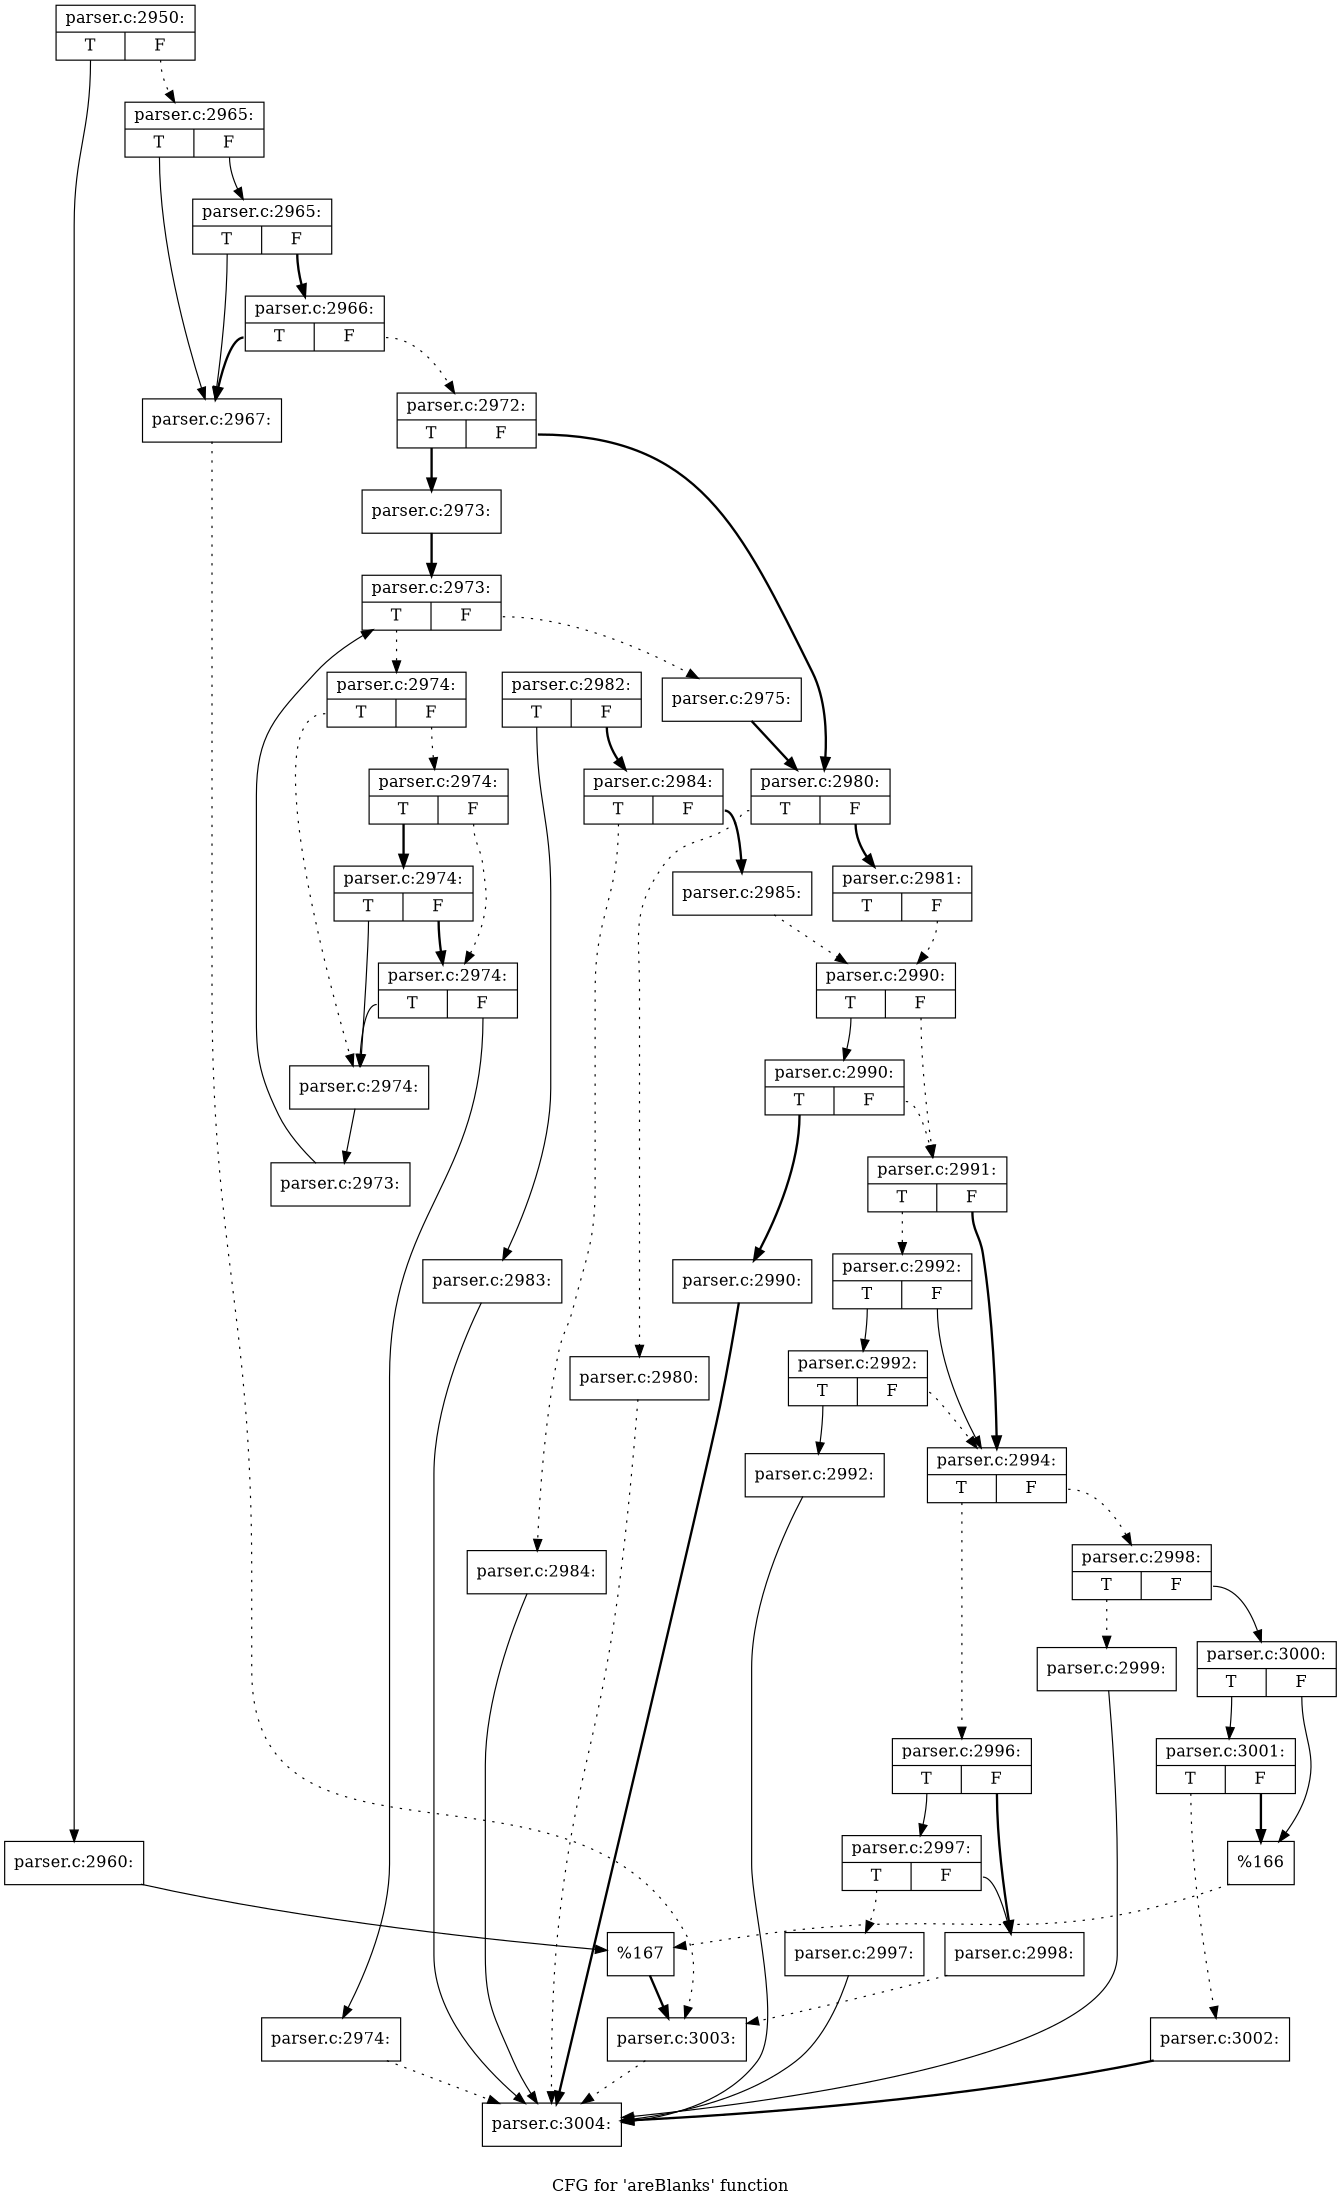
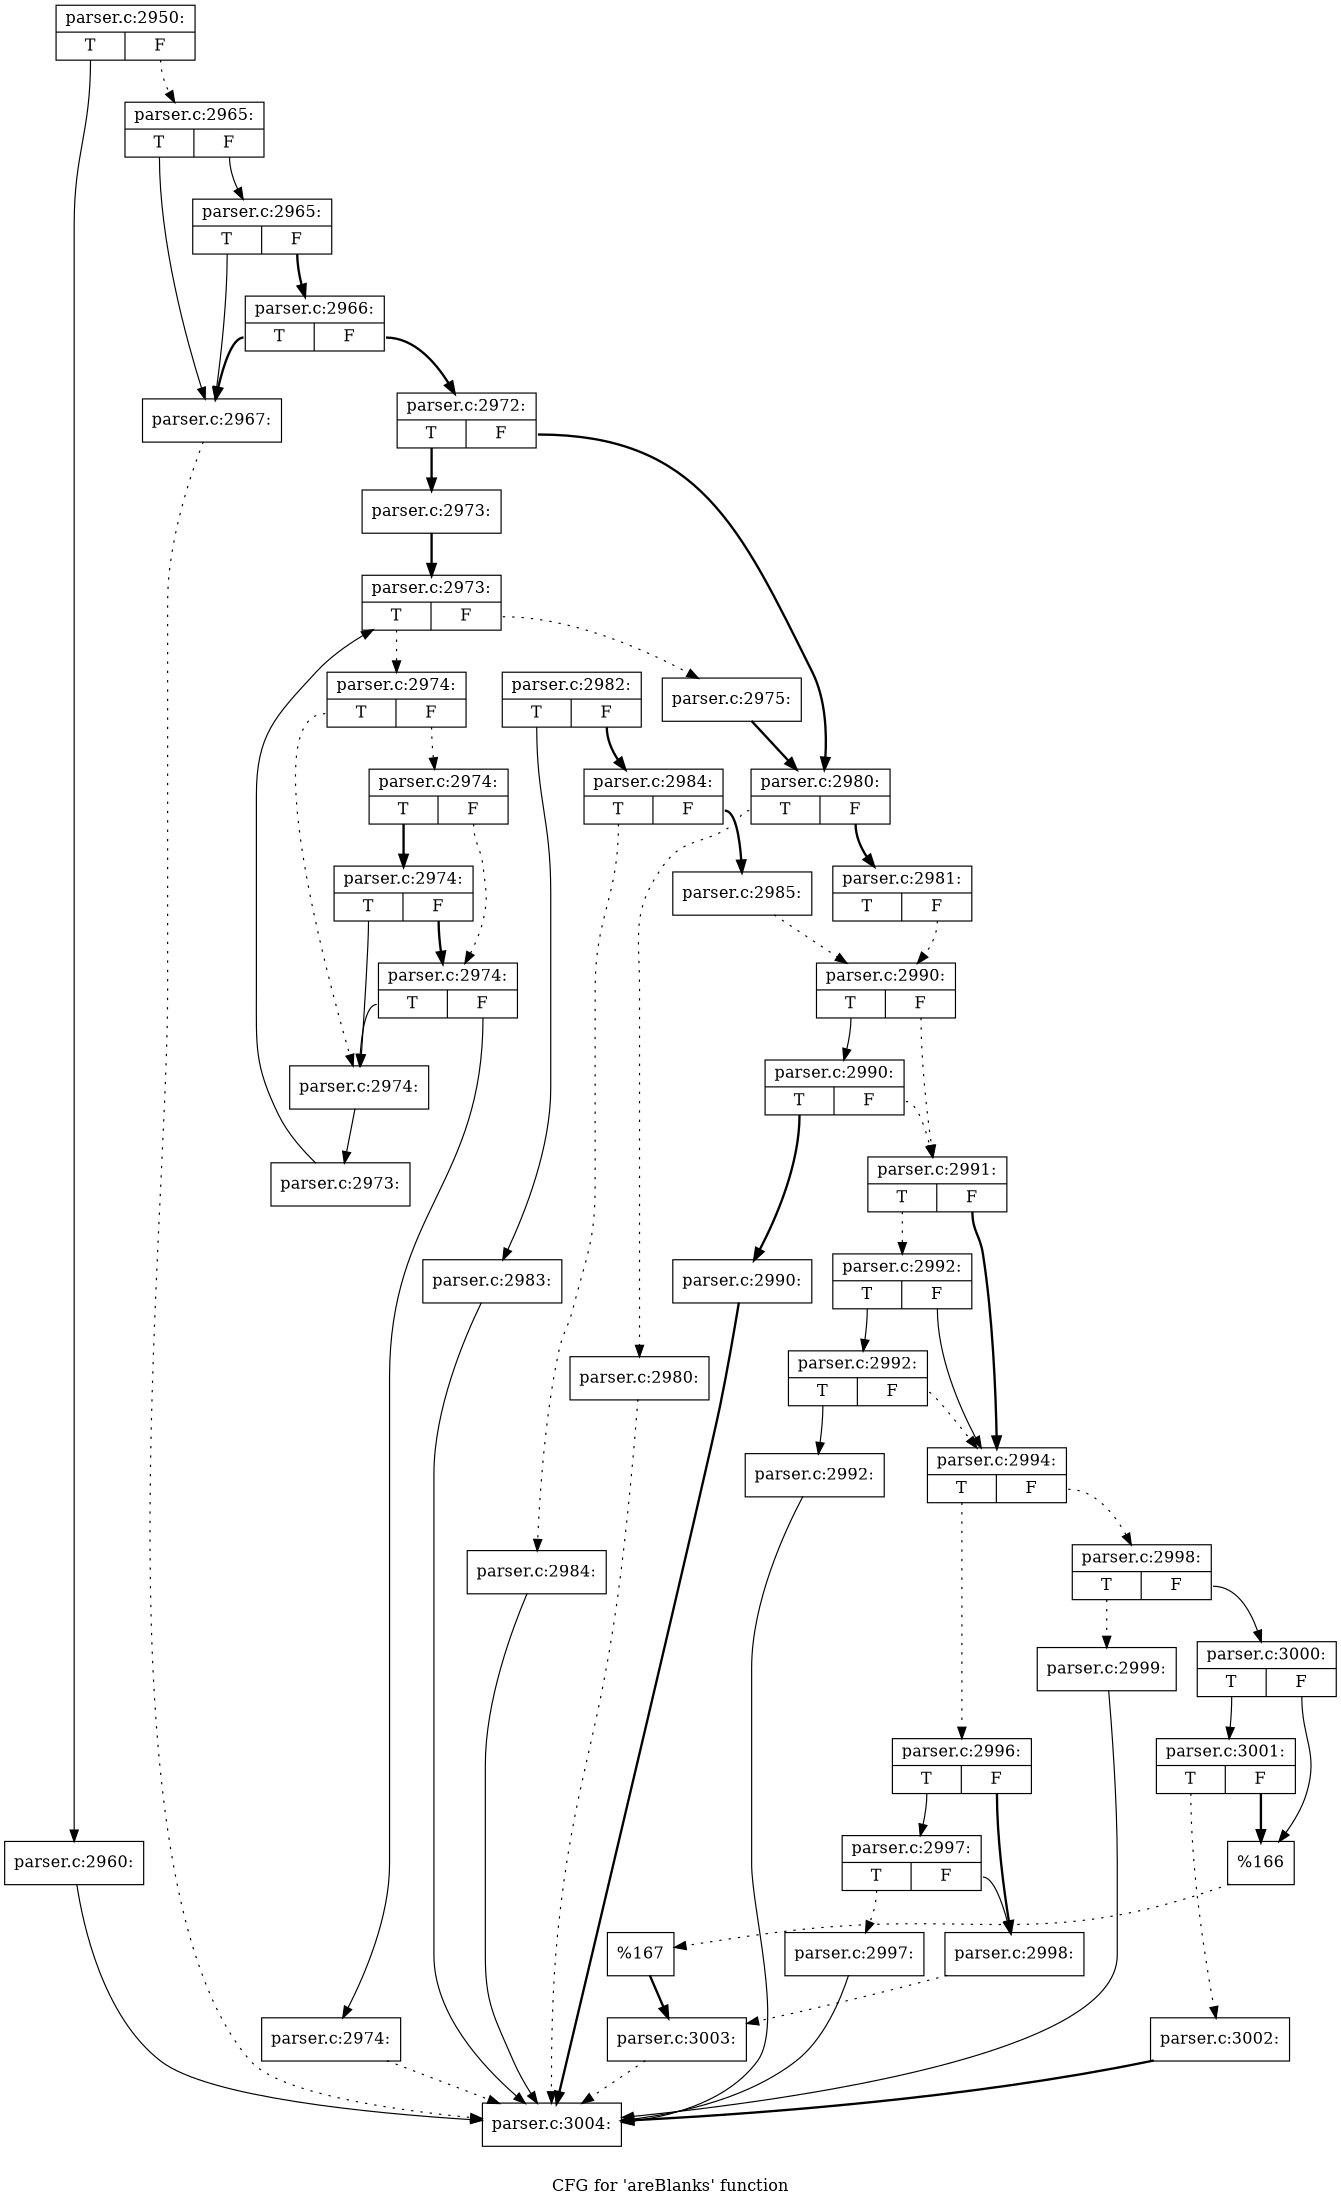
edge "parser.c:2966:" -> "parser.c:2972:": style dotted -> bold
edge "parser.c:2967:" -> "parser.c:3003:": now "parser.c:2967:" -> "parser.c:3004:"
edge "parser.c:2960:" -> "%167": now "parser.c:2960:" -> "parser.c:3004:"
